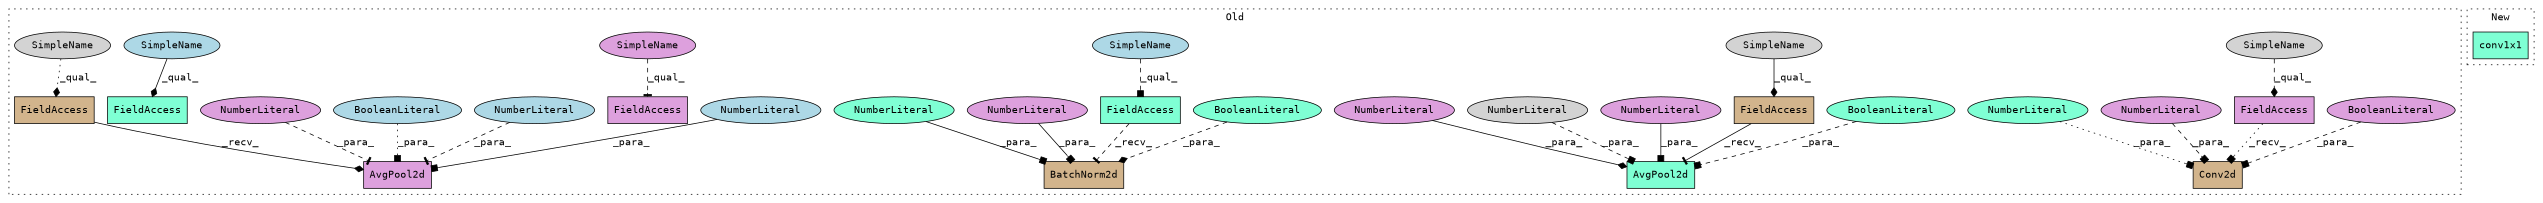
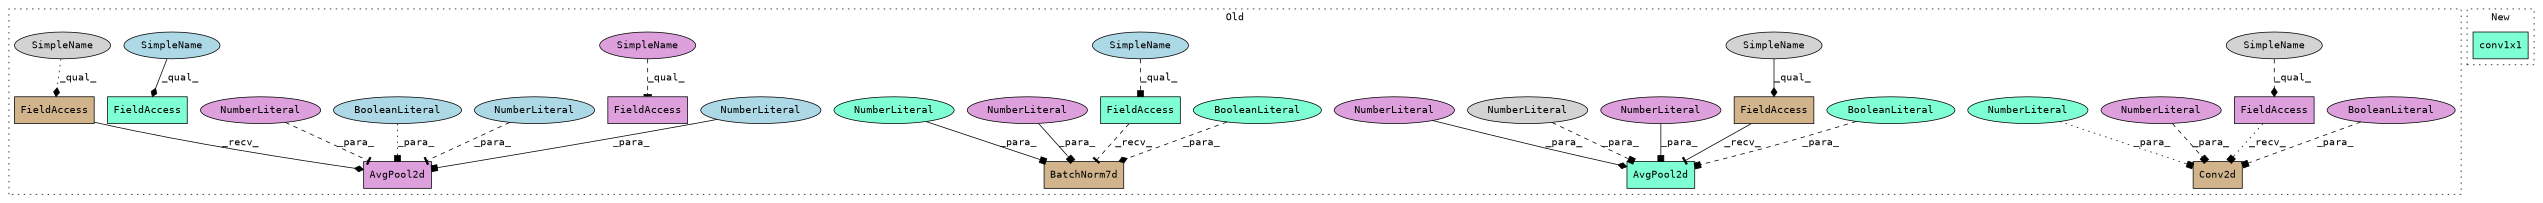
node "BatchNorm2d": label "BatchNorm2d" -> "BatchNorm7d"
